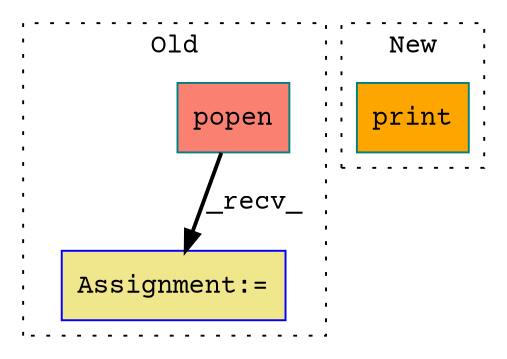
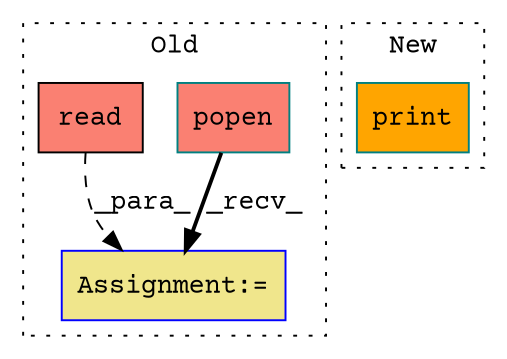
node "read": added
